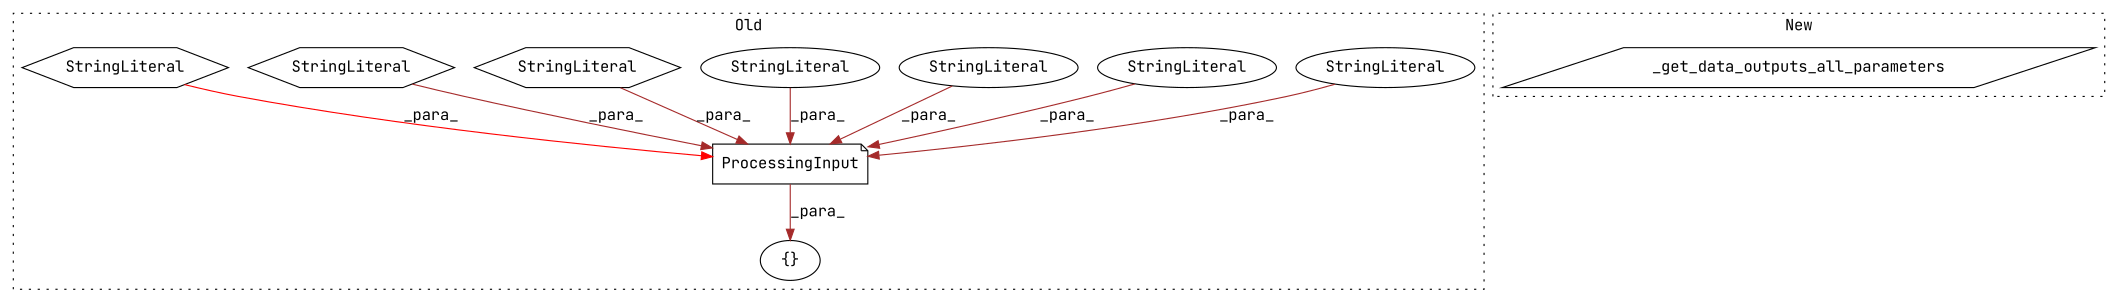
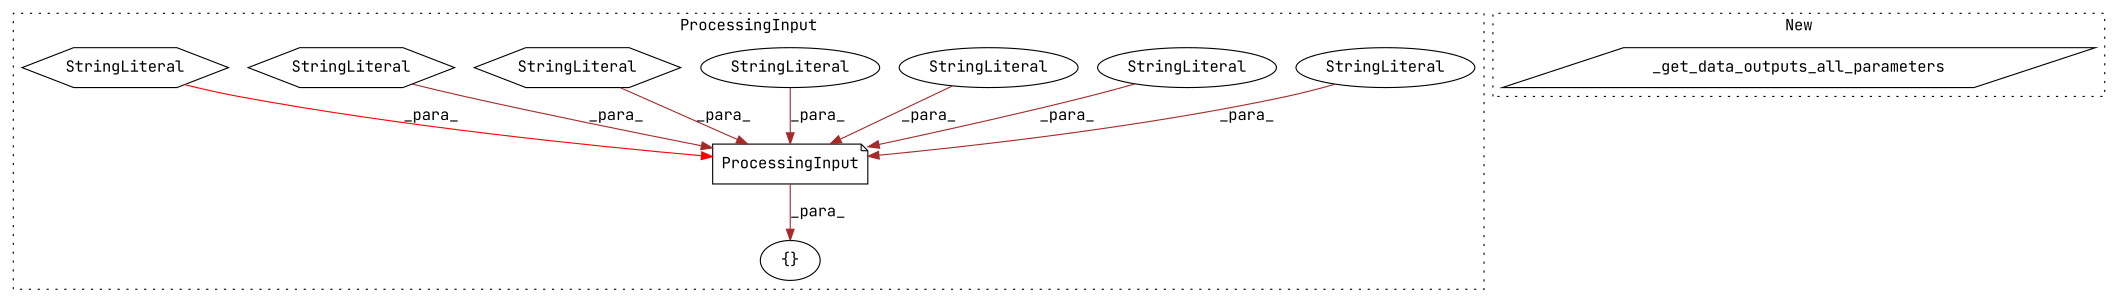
cluster "Old": label "Old" -> "ProcessingInput"
